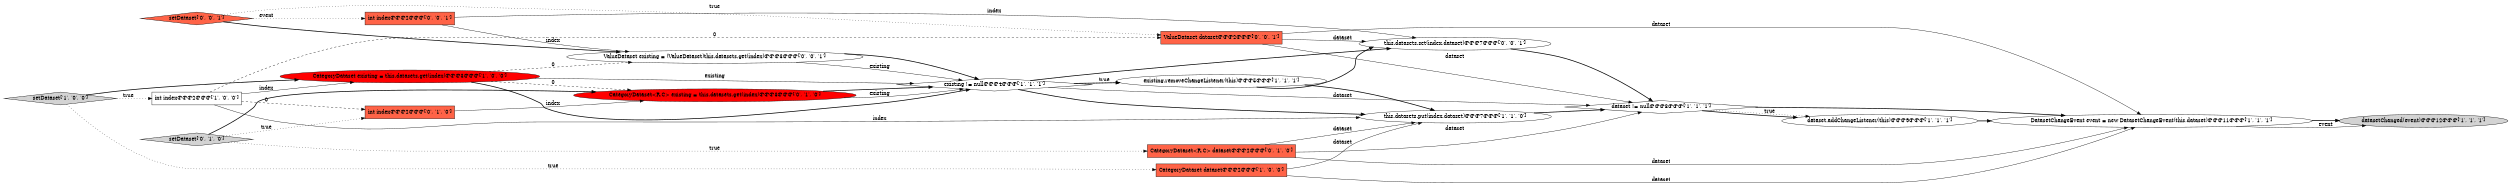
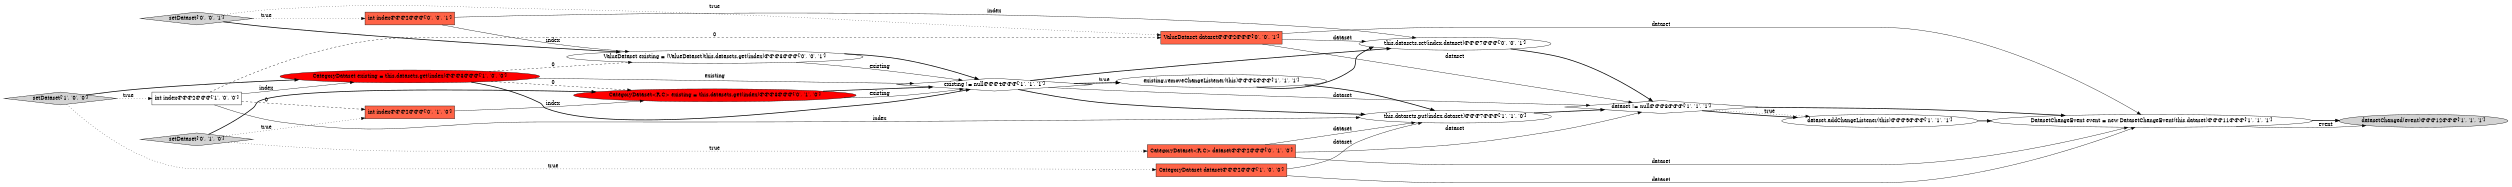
edge "setDataset['0', '0', '1']" -> "int index@@@2@@@['0', '0', '1']": label "event" -> "true"
node "setDataset['0', '0', '1']": fillcolor tomato -> lightgray
